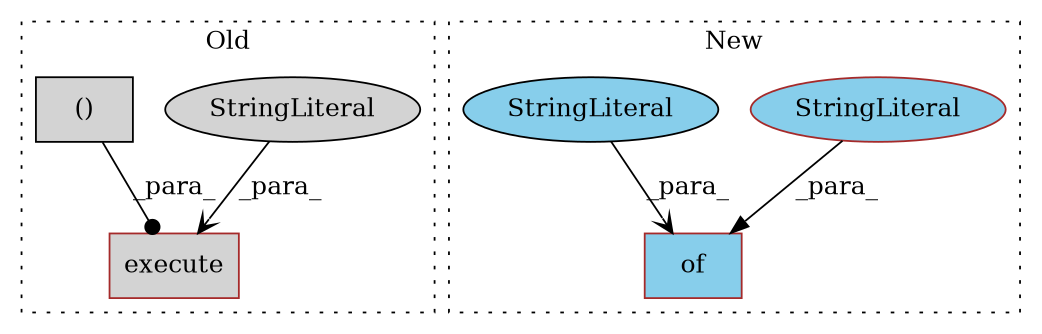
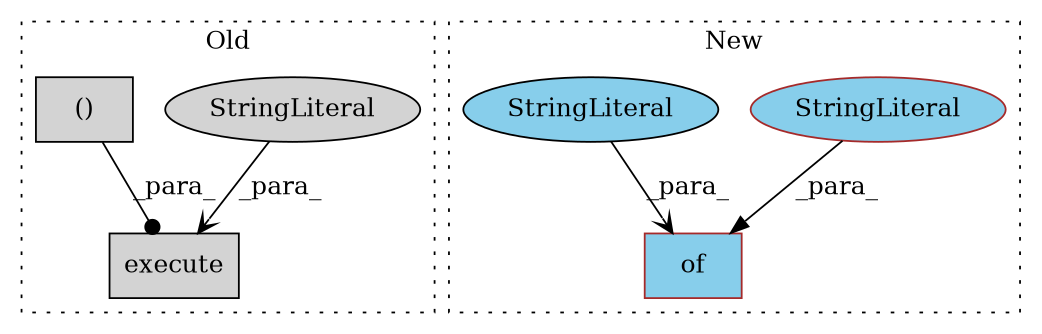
node "execute": color brown -> black
